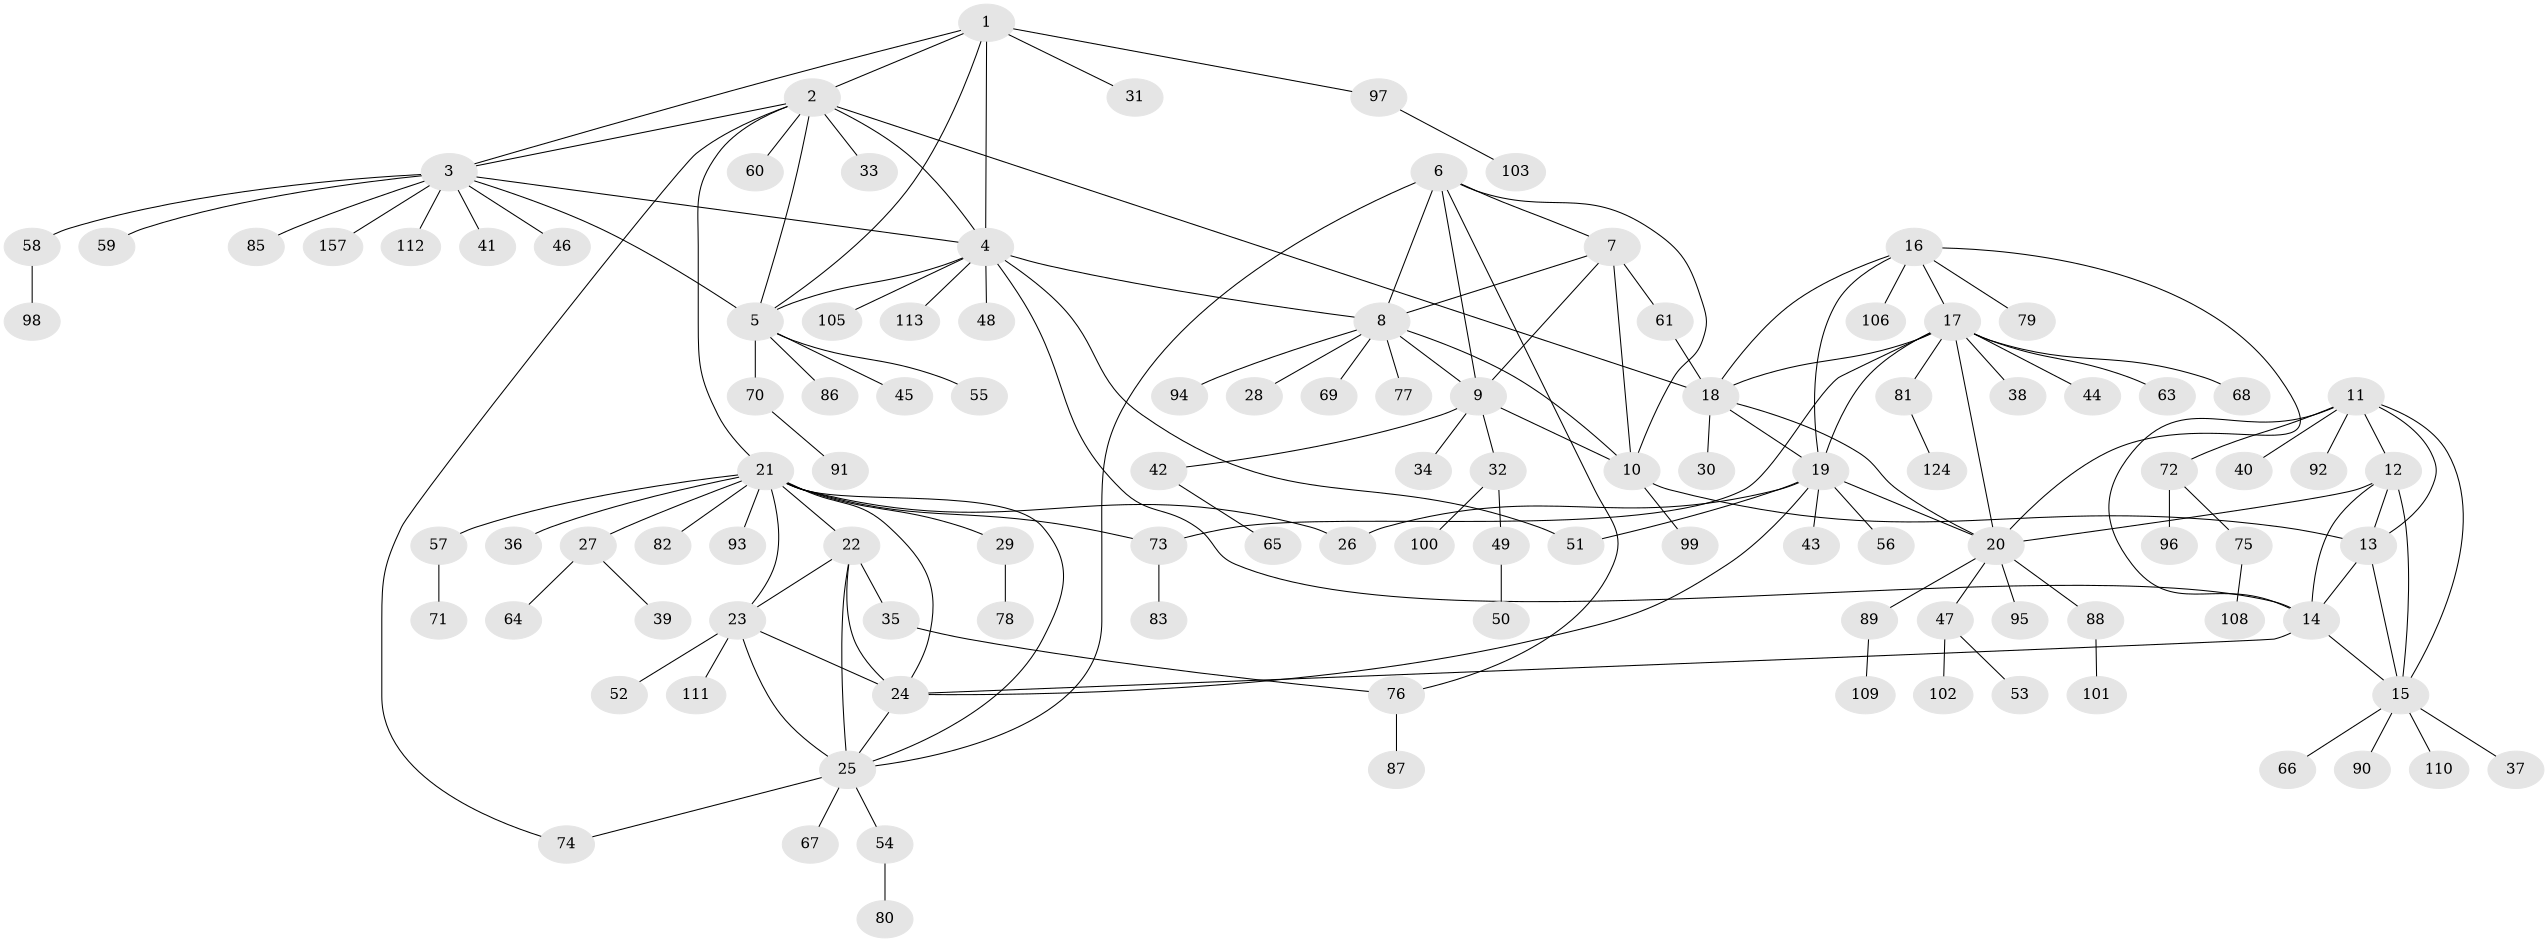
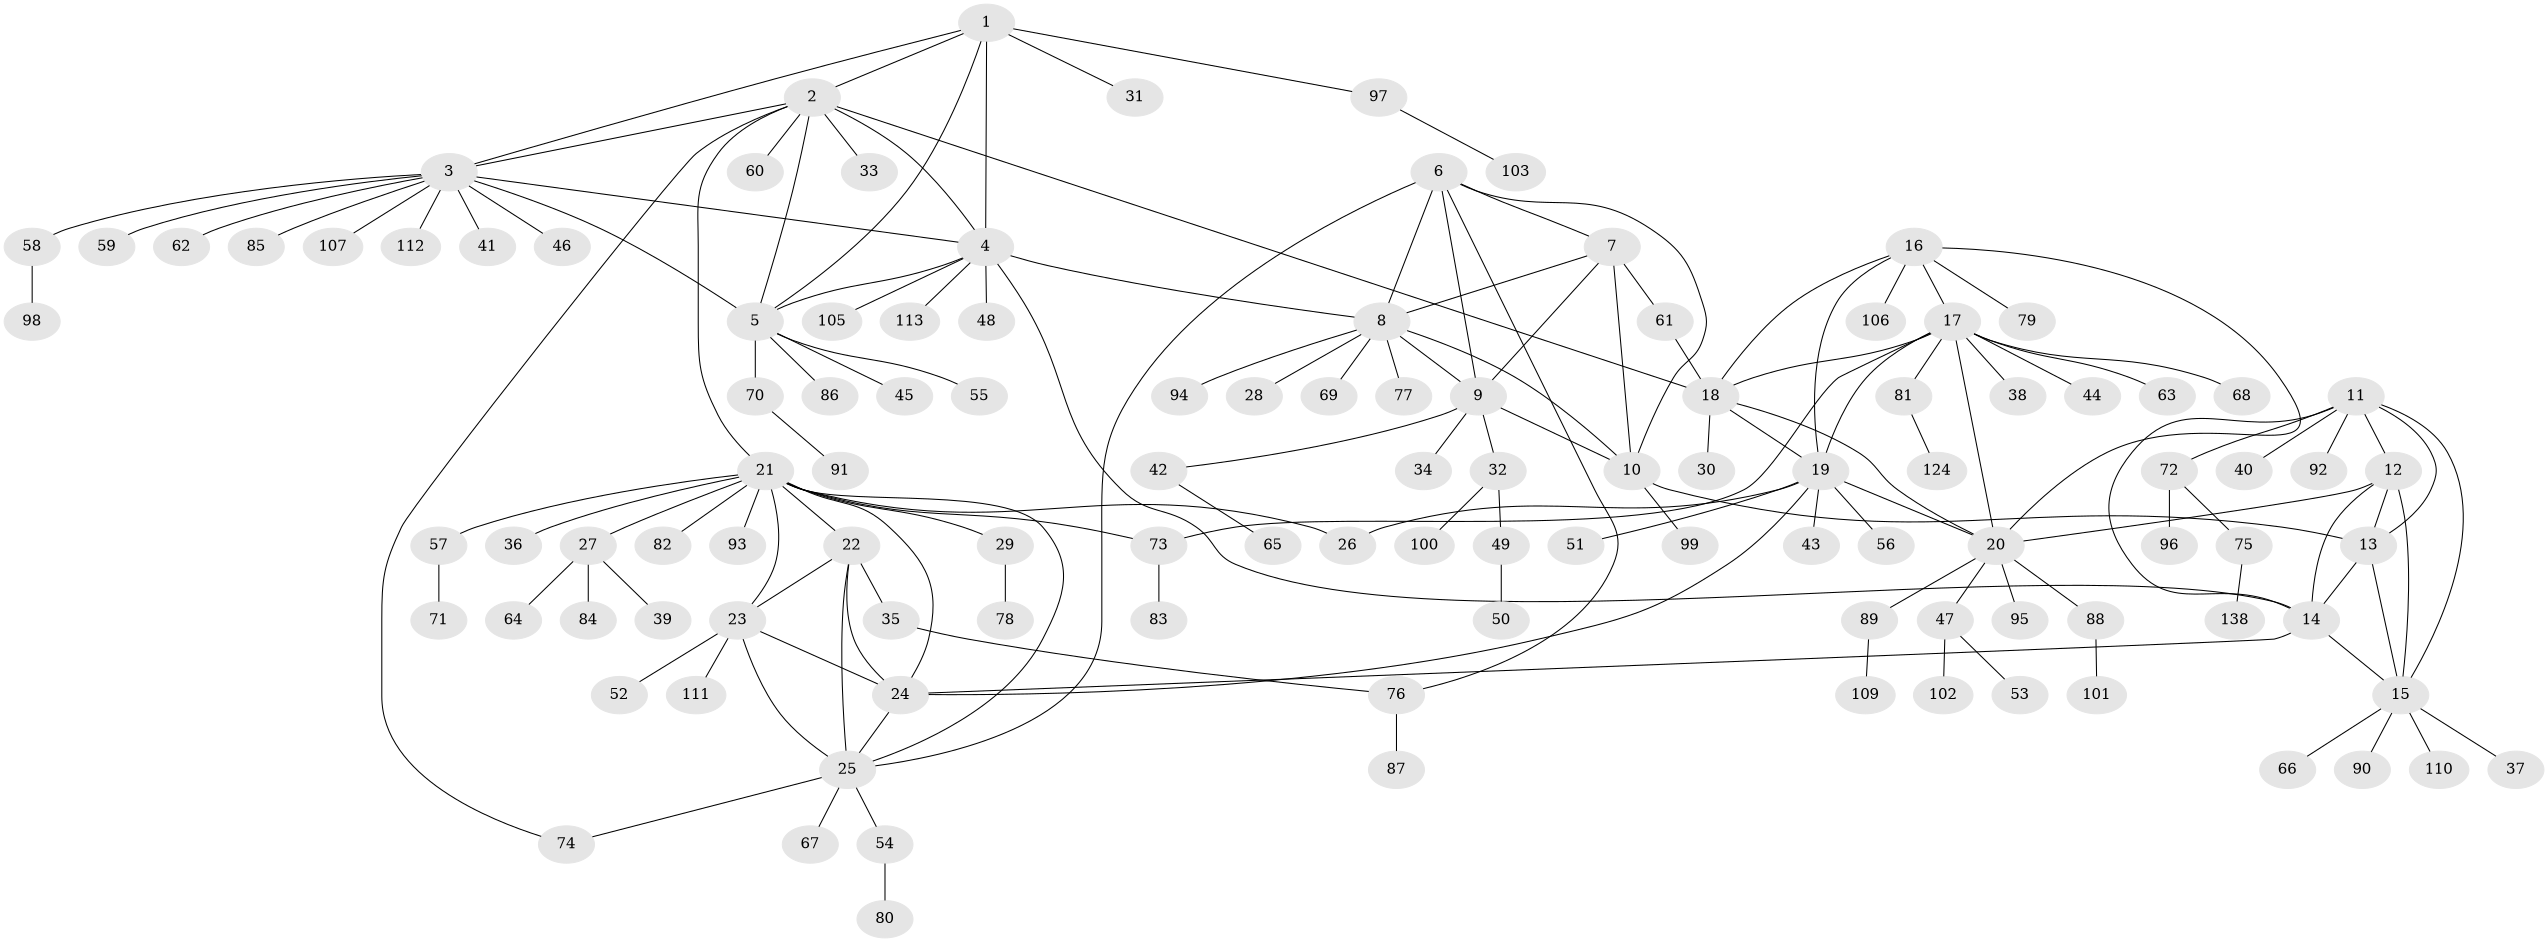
node "62": added
node "157": label "157" -> "107"
edge "4" -- "51": removed
node "84": added
node "108": label "108" -> "138"
